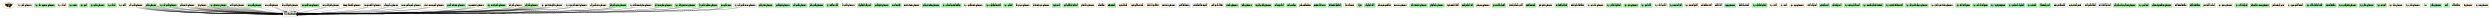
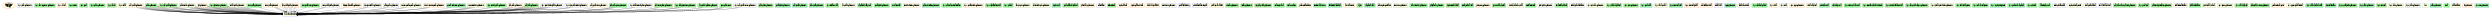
node "Sigrid Helena Matilda": fillcolor lightyellow -> palegreen
node "*by 2* Per Gyllencreutz": fillcolor lightyellow -> palegreen
